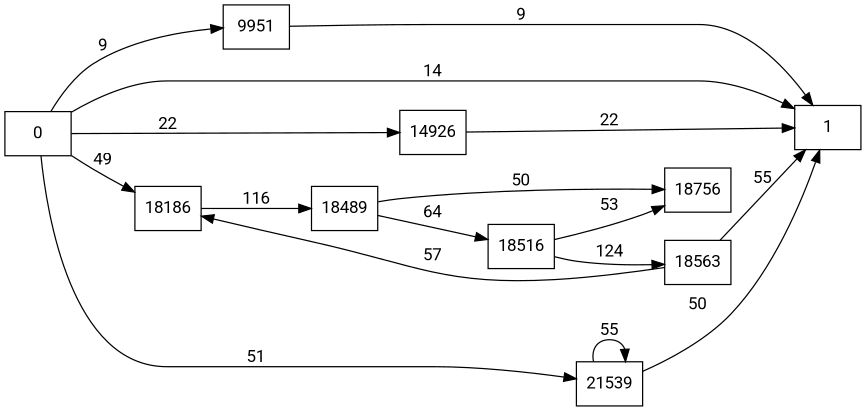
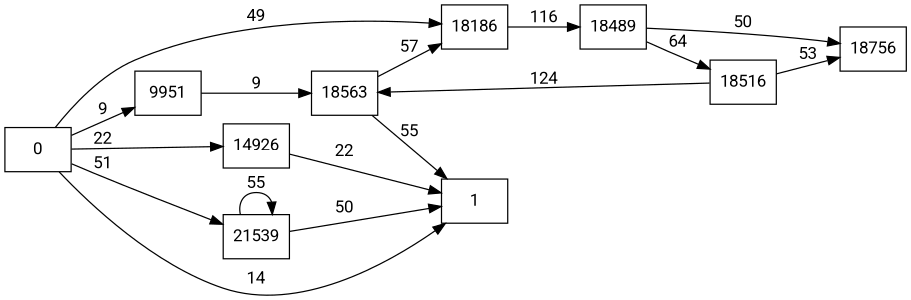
edge "9951" -> "1": now "9951" -> "18563"
